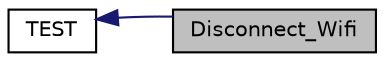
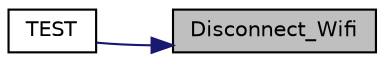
edge "Disconnect_Wifi" -> "TEST": reversed
